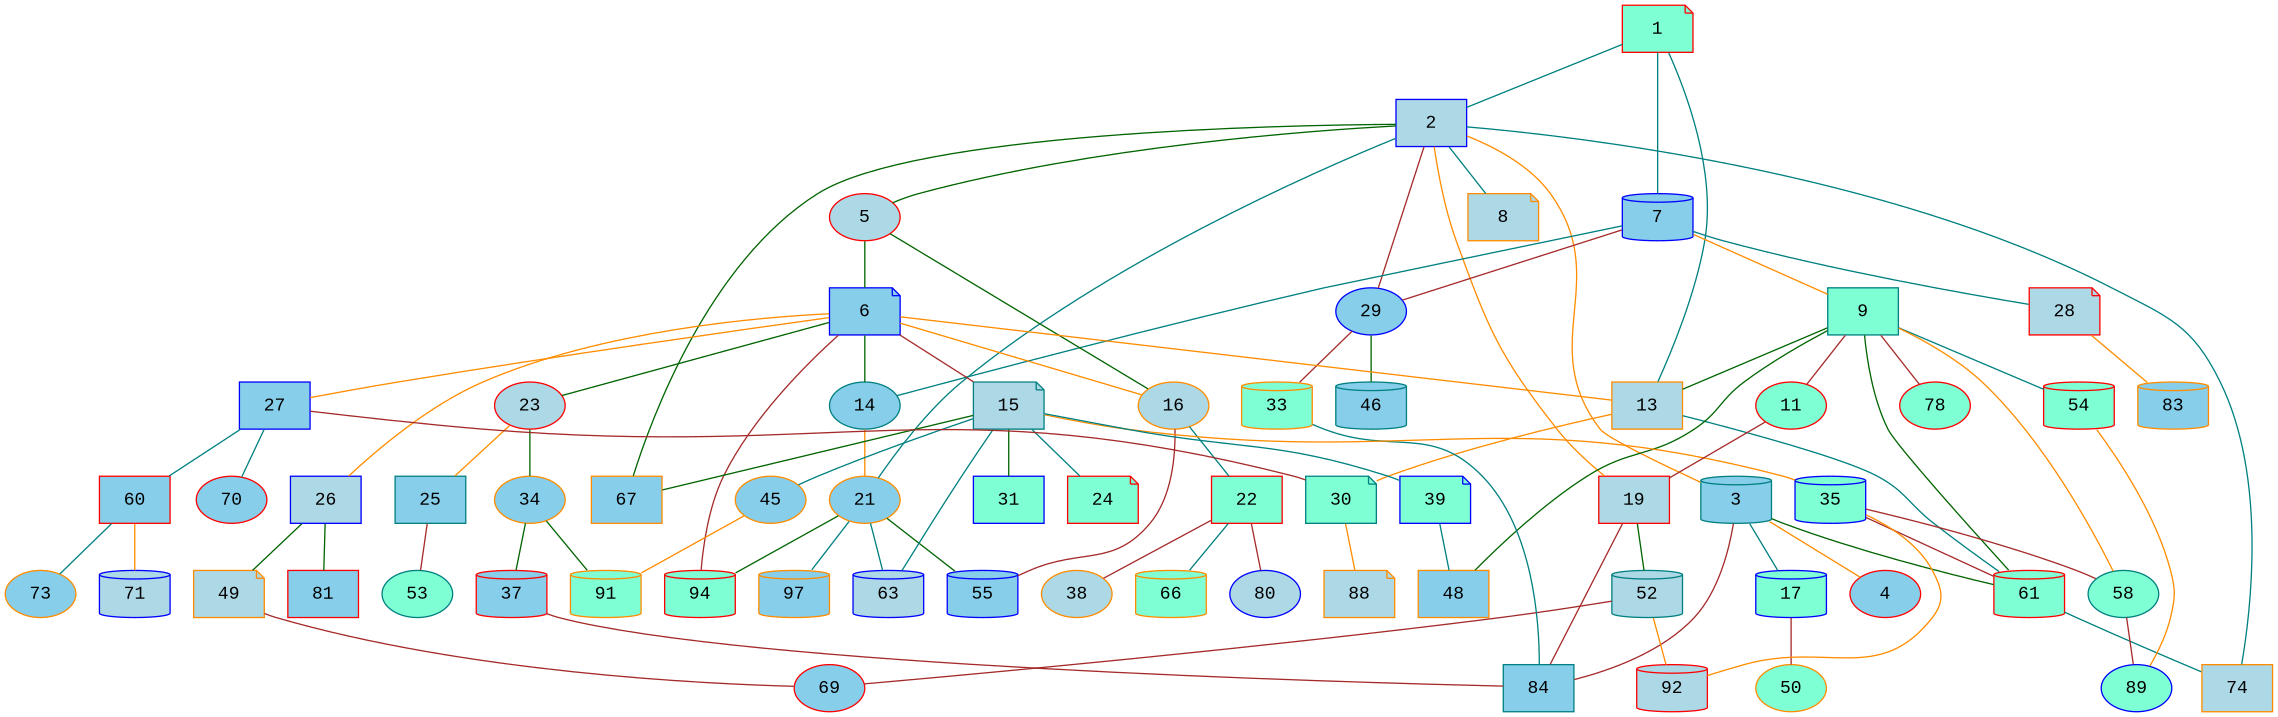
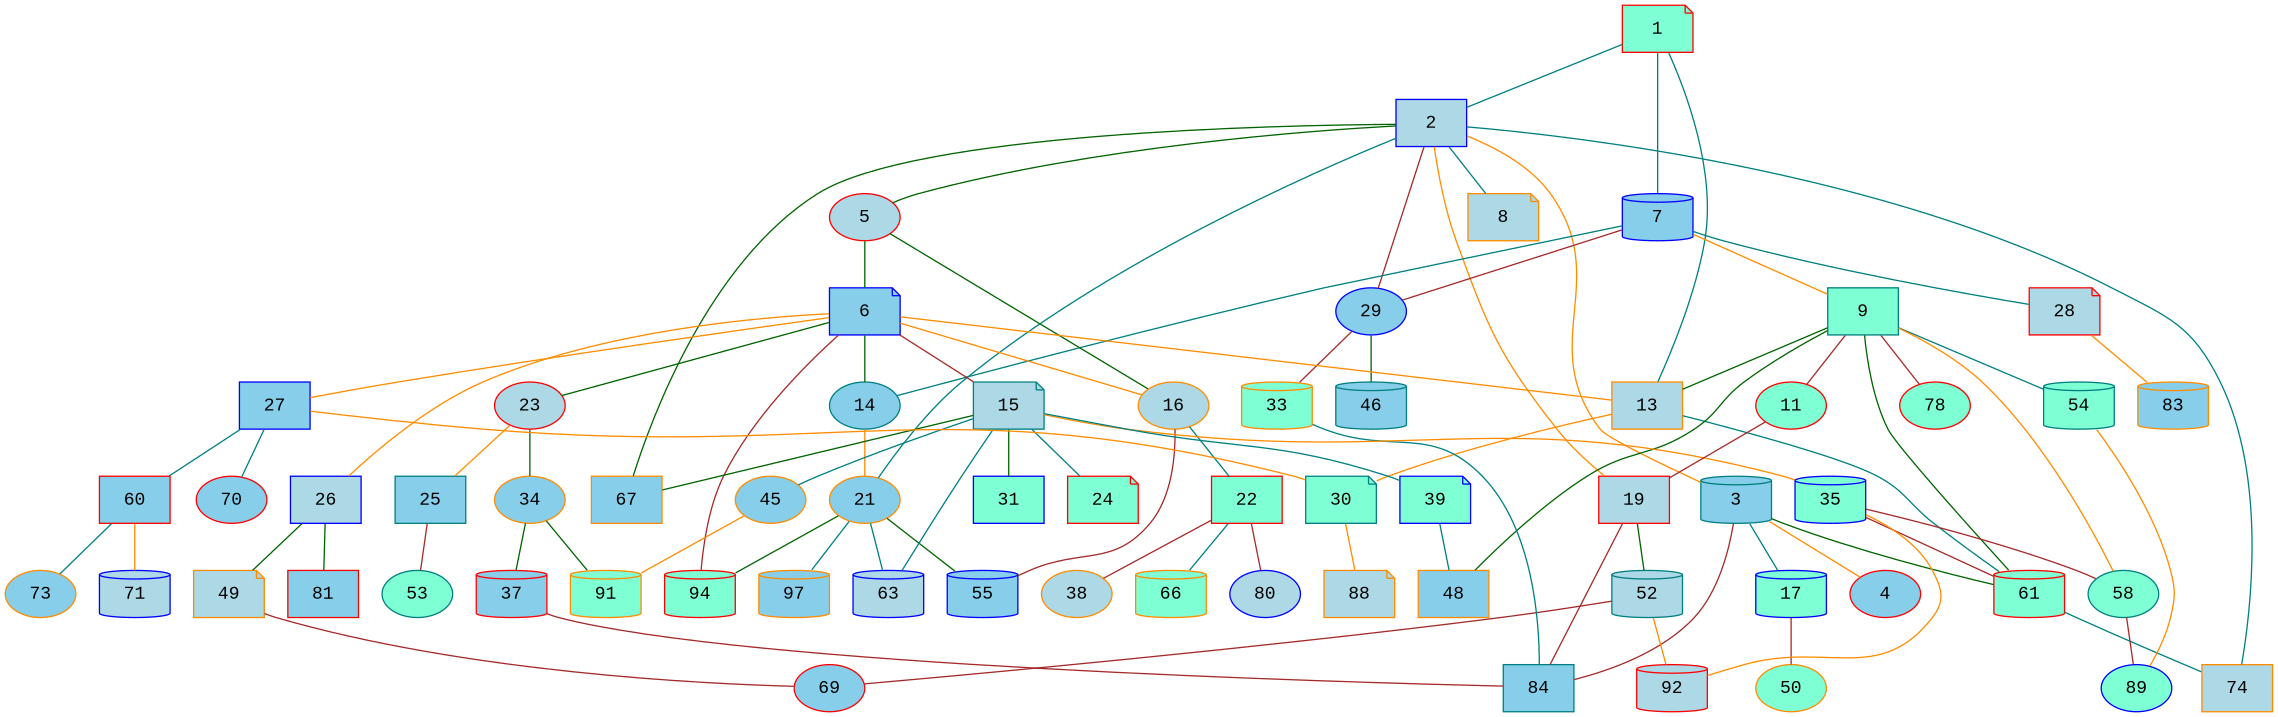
node "54": color red -> teal
edge "27" -- "30": color brown -> darkorange
